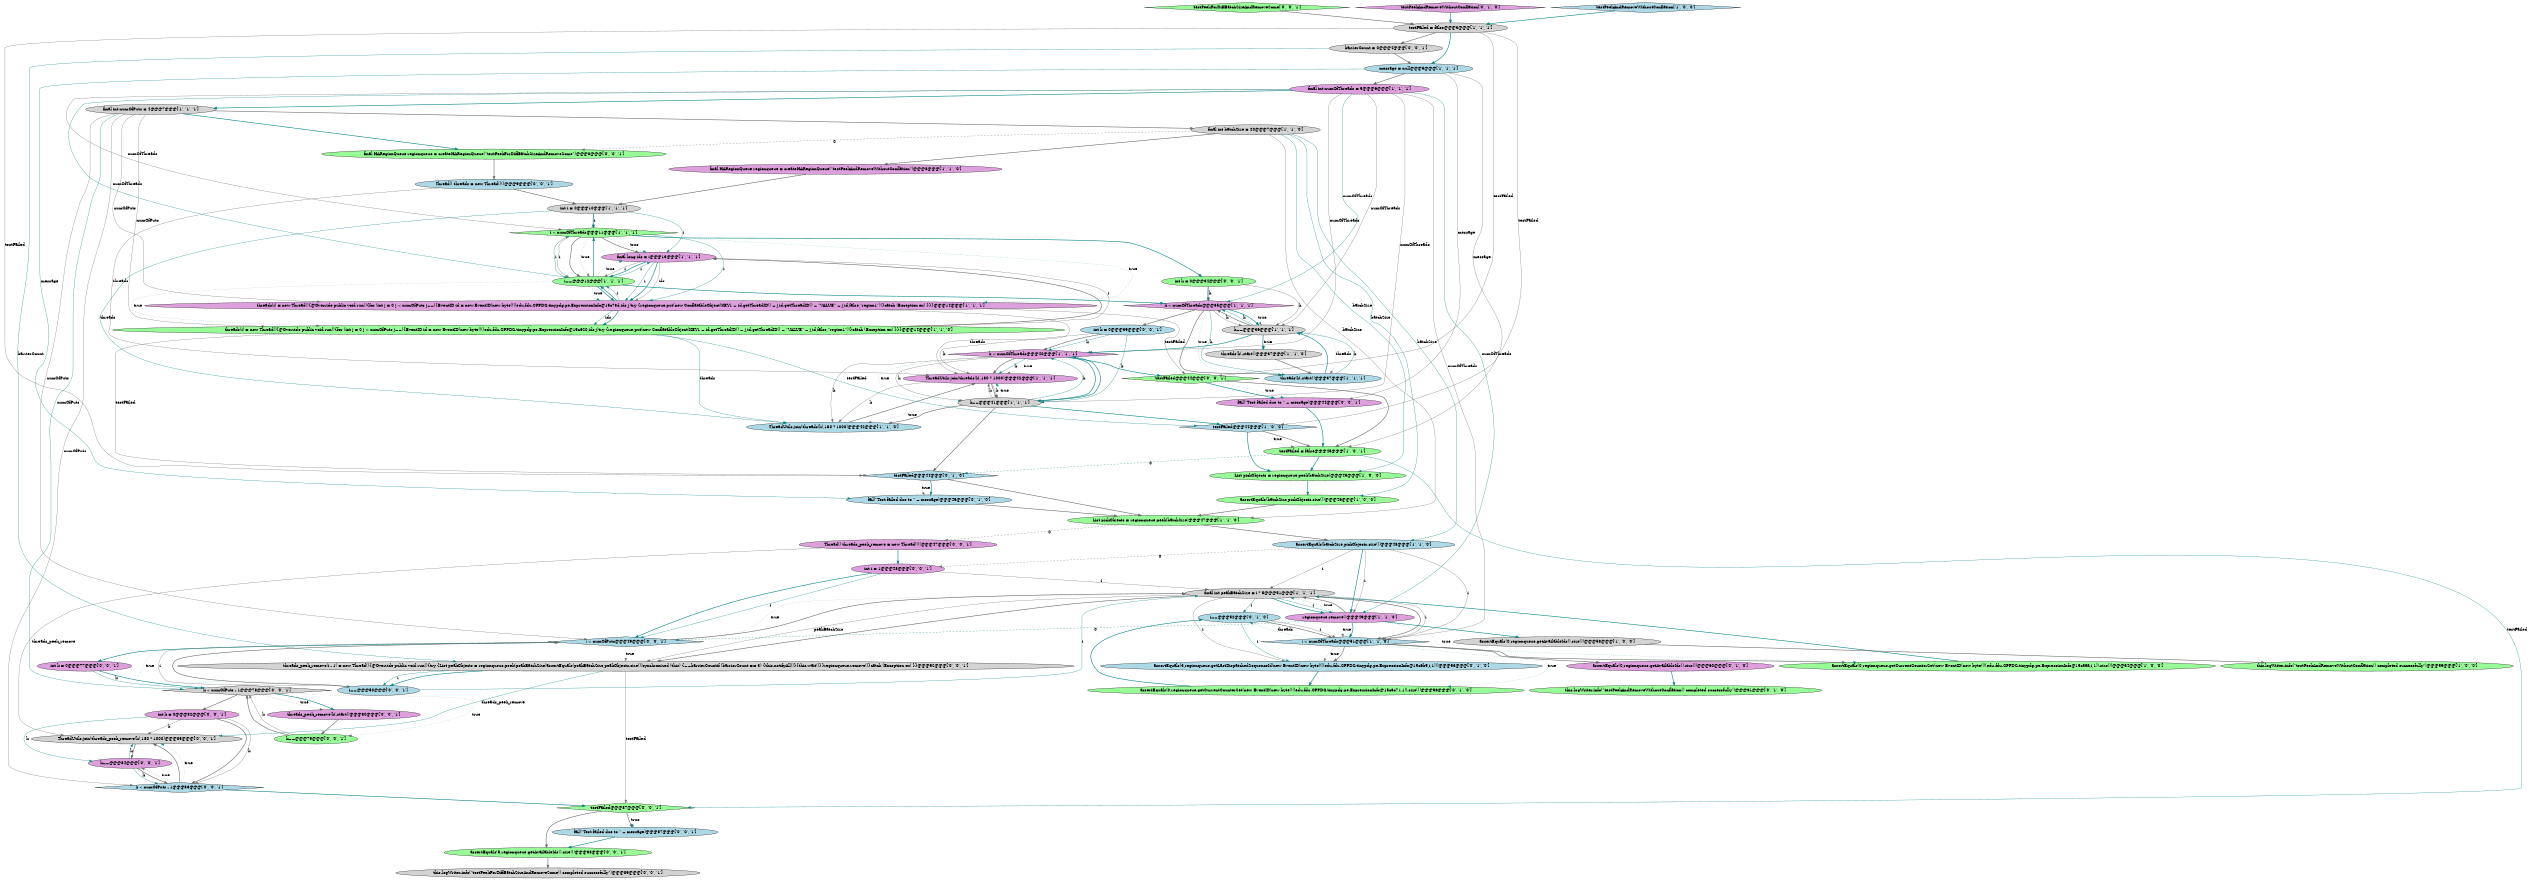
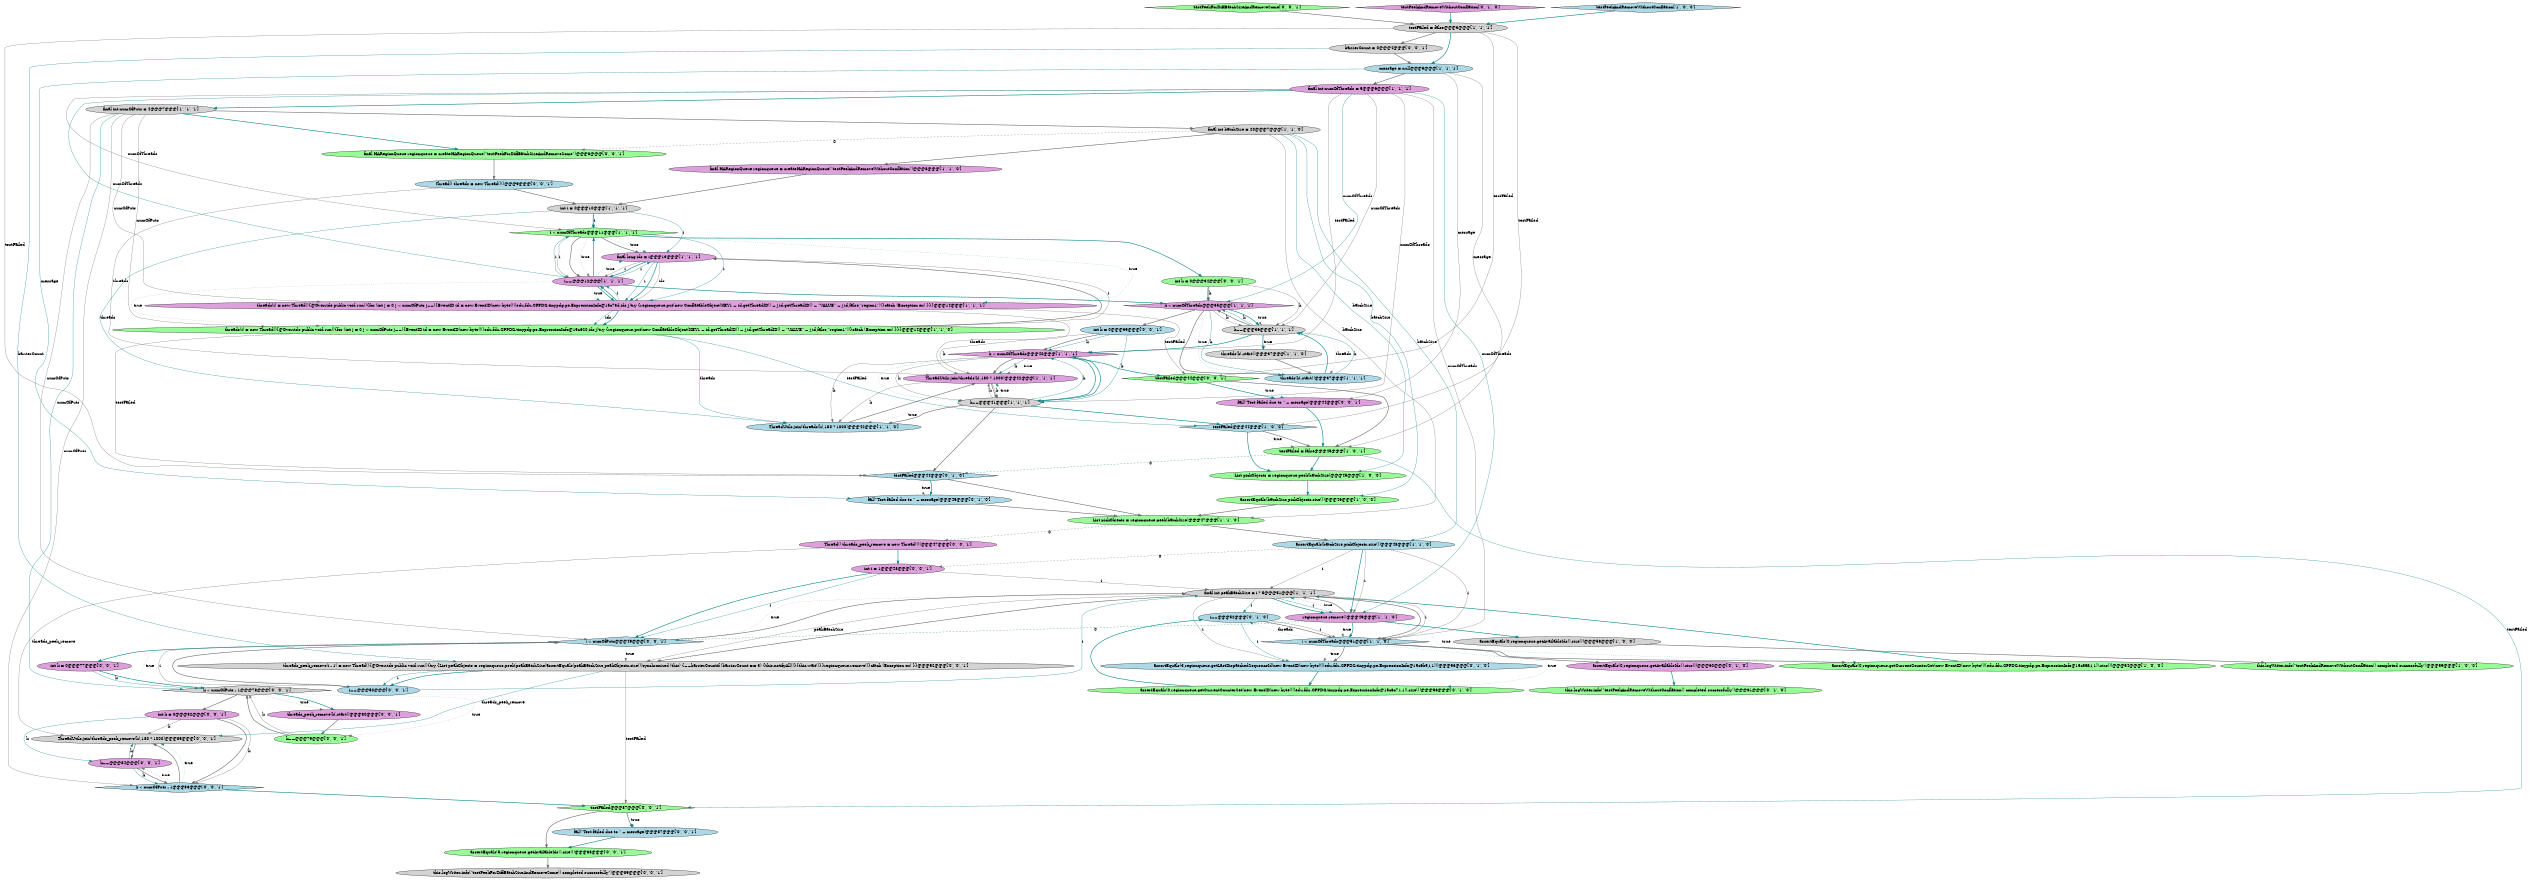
edge "final int numOfThreads = 5@@@6@@@['1', '1', '1']" -> "k < numOfThreads@@@40@@@['1', '1', '1']": label "numOfThreads" -> "testFailed"
node "i++@@@12@@@['1', '1', '1']": fillcolor palegreen -> plum
